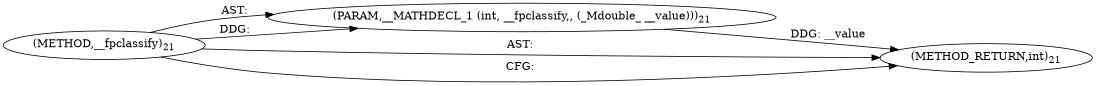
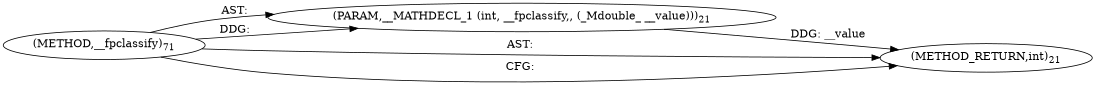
node "(METHOD,__fpclassify)": text "21" -> "71"
